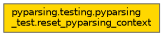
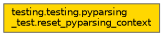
node "pyparsing.testing.pyparsing _test.reset_pyparsing_context": label "pyparsing.testing.pyparsing _test.reset_pyparsing_context" -> "testing.testing.pyparsing _test.reset_pyparsing_context"
